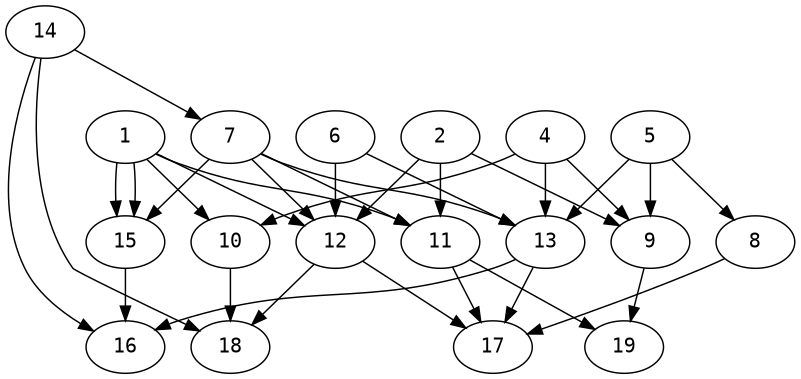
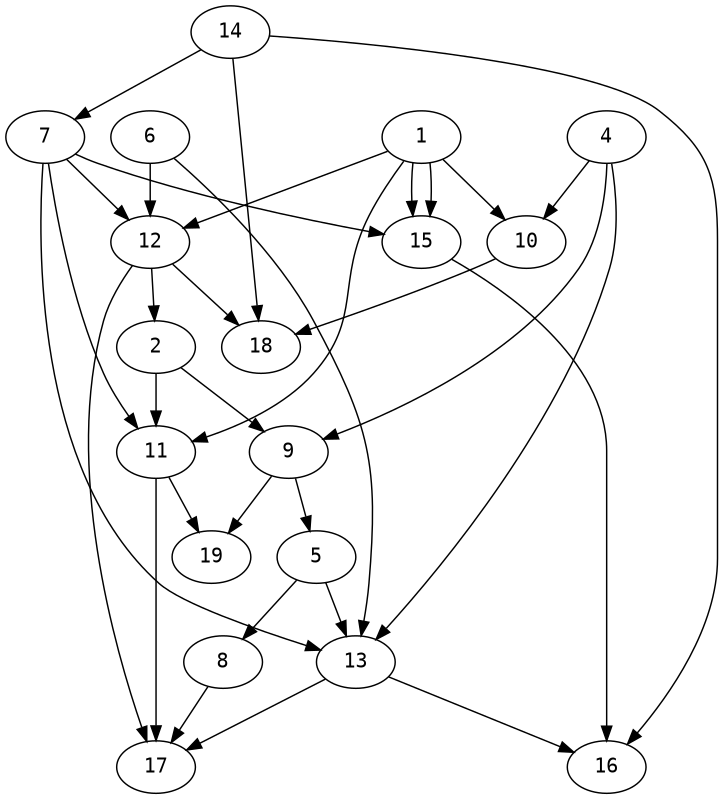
edge "5" -> "9": reversed
edge "2" -> "12": reversed
